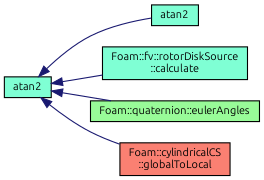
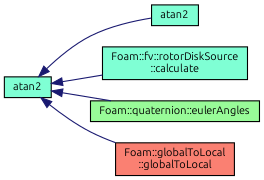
node "Foam::cylindricalCS ::globalToLocal": label "Foam::cylindricalCS ::globalToLocal" -> "Foam::globalToLocal ::globalToLocal"
